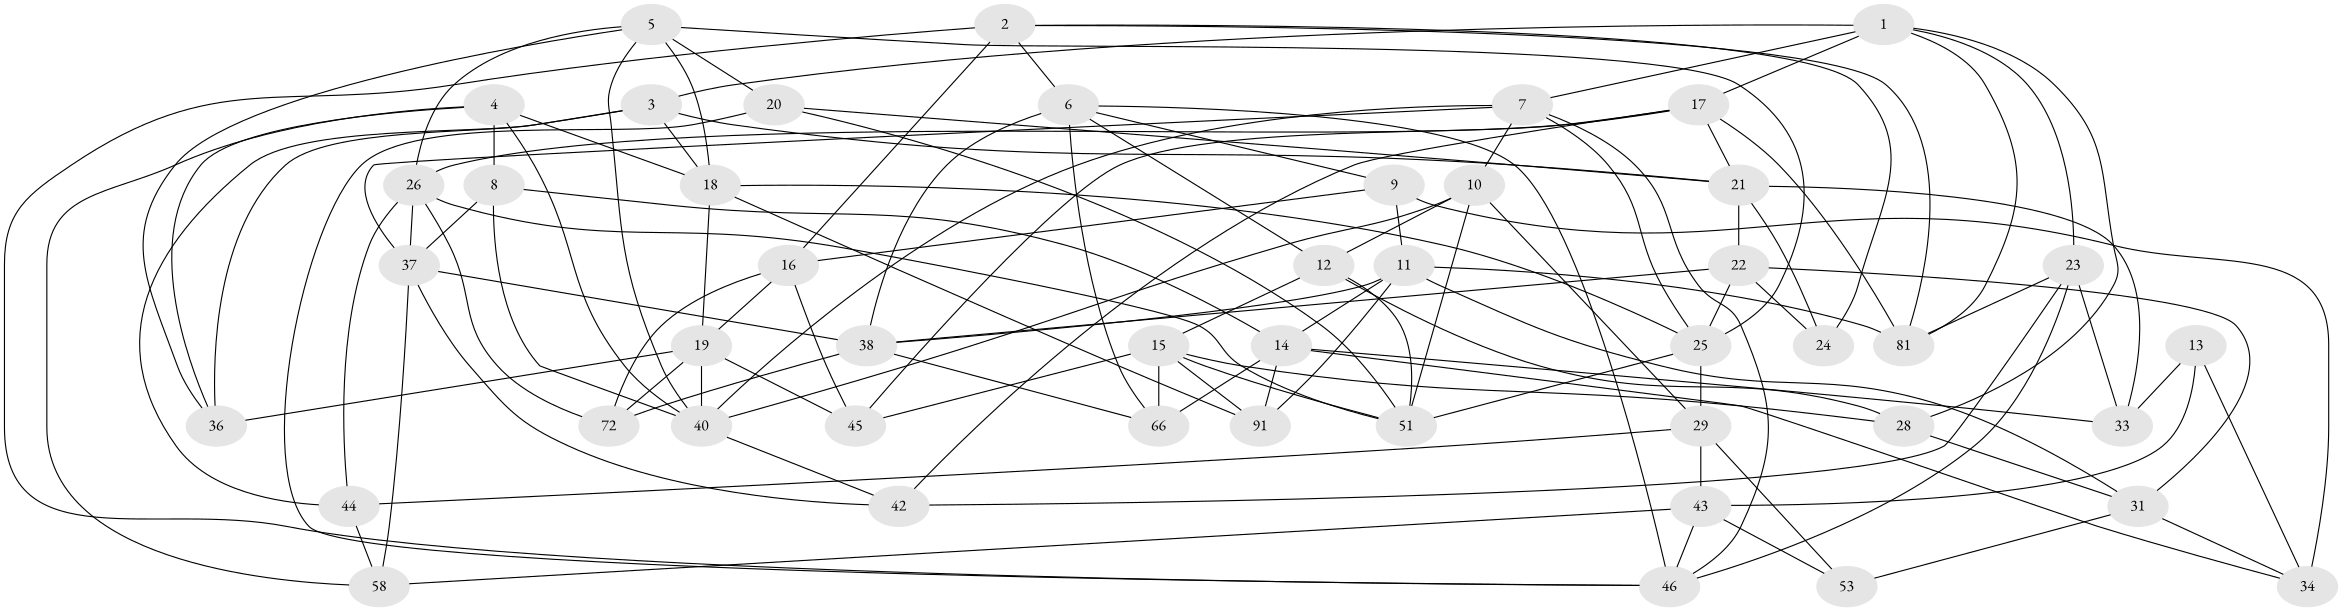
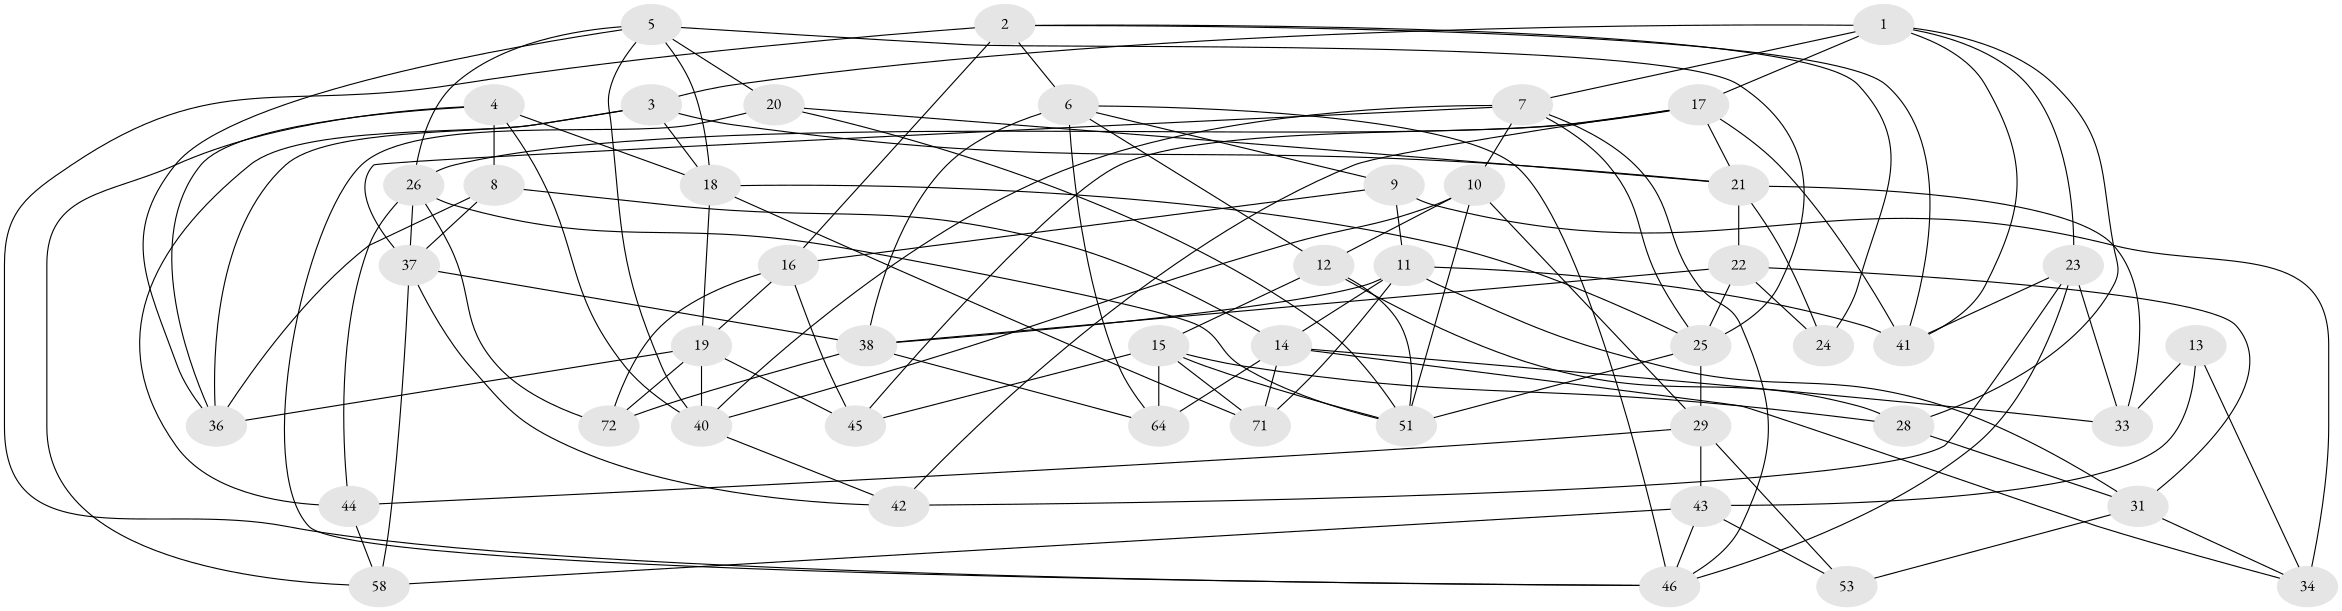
node "81": label "81" -> "41"
edge "8" -- "40": now "8" -- "36"
node "66": label "66" -> "64"
node "91": label "91" -> "71"
